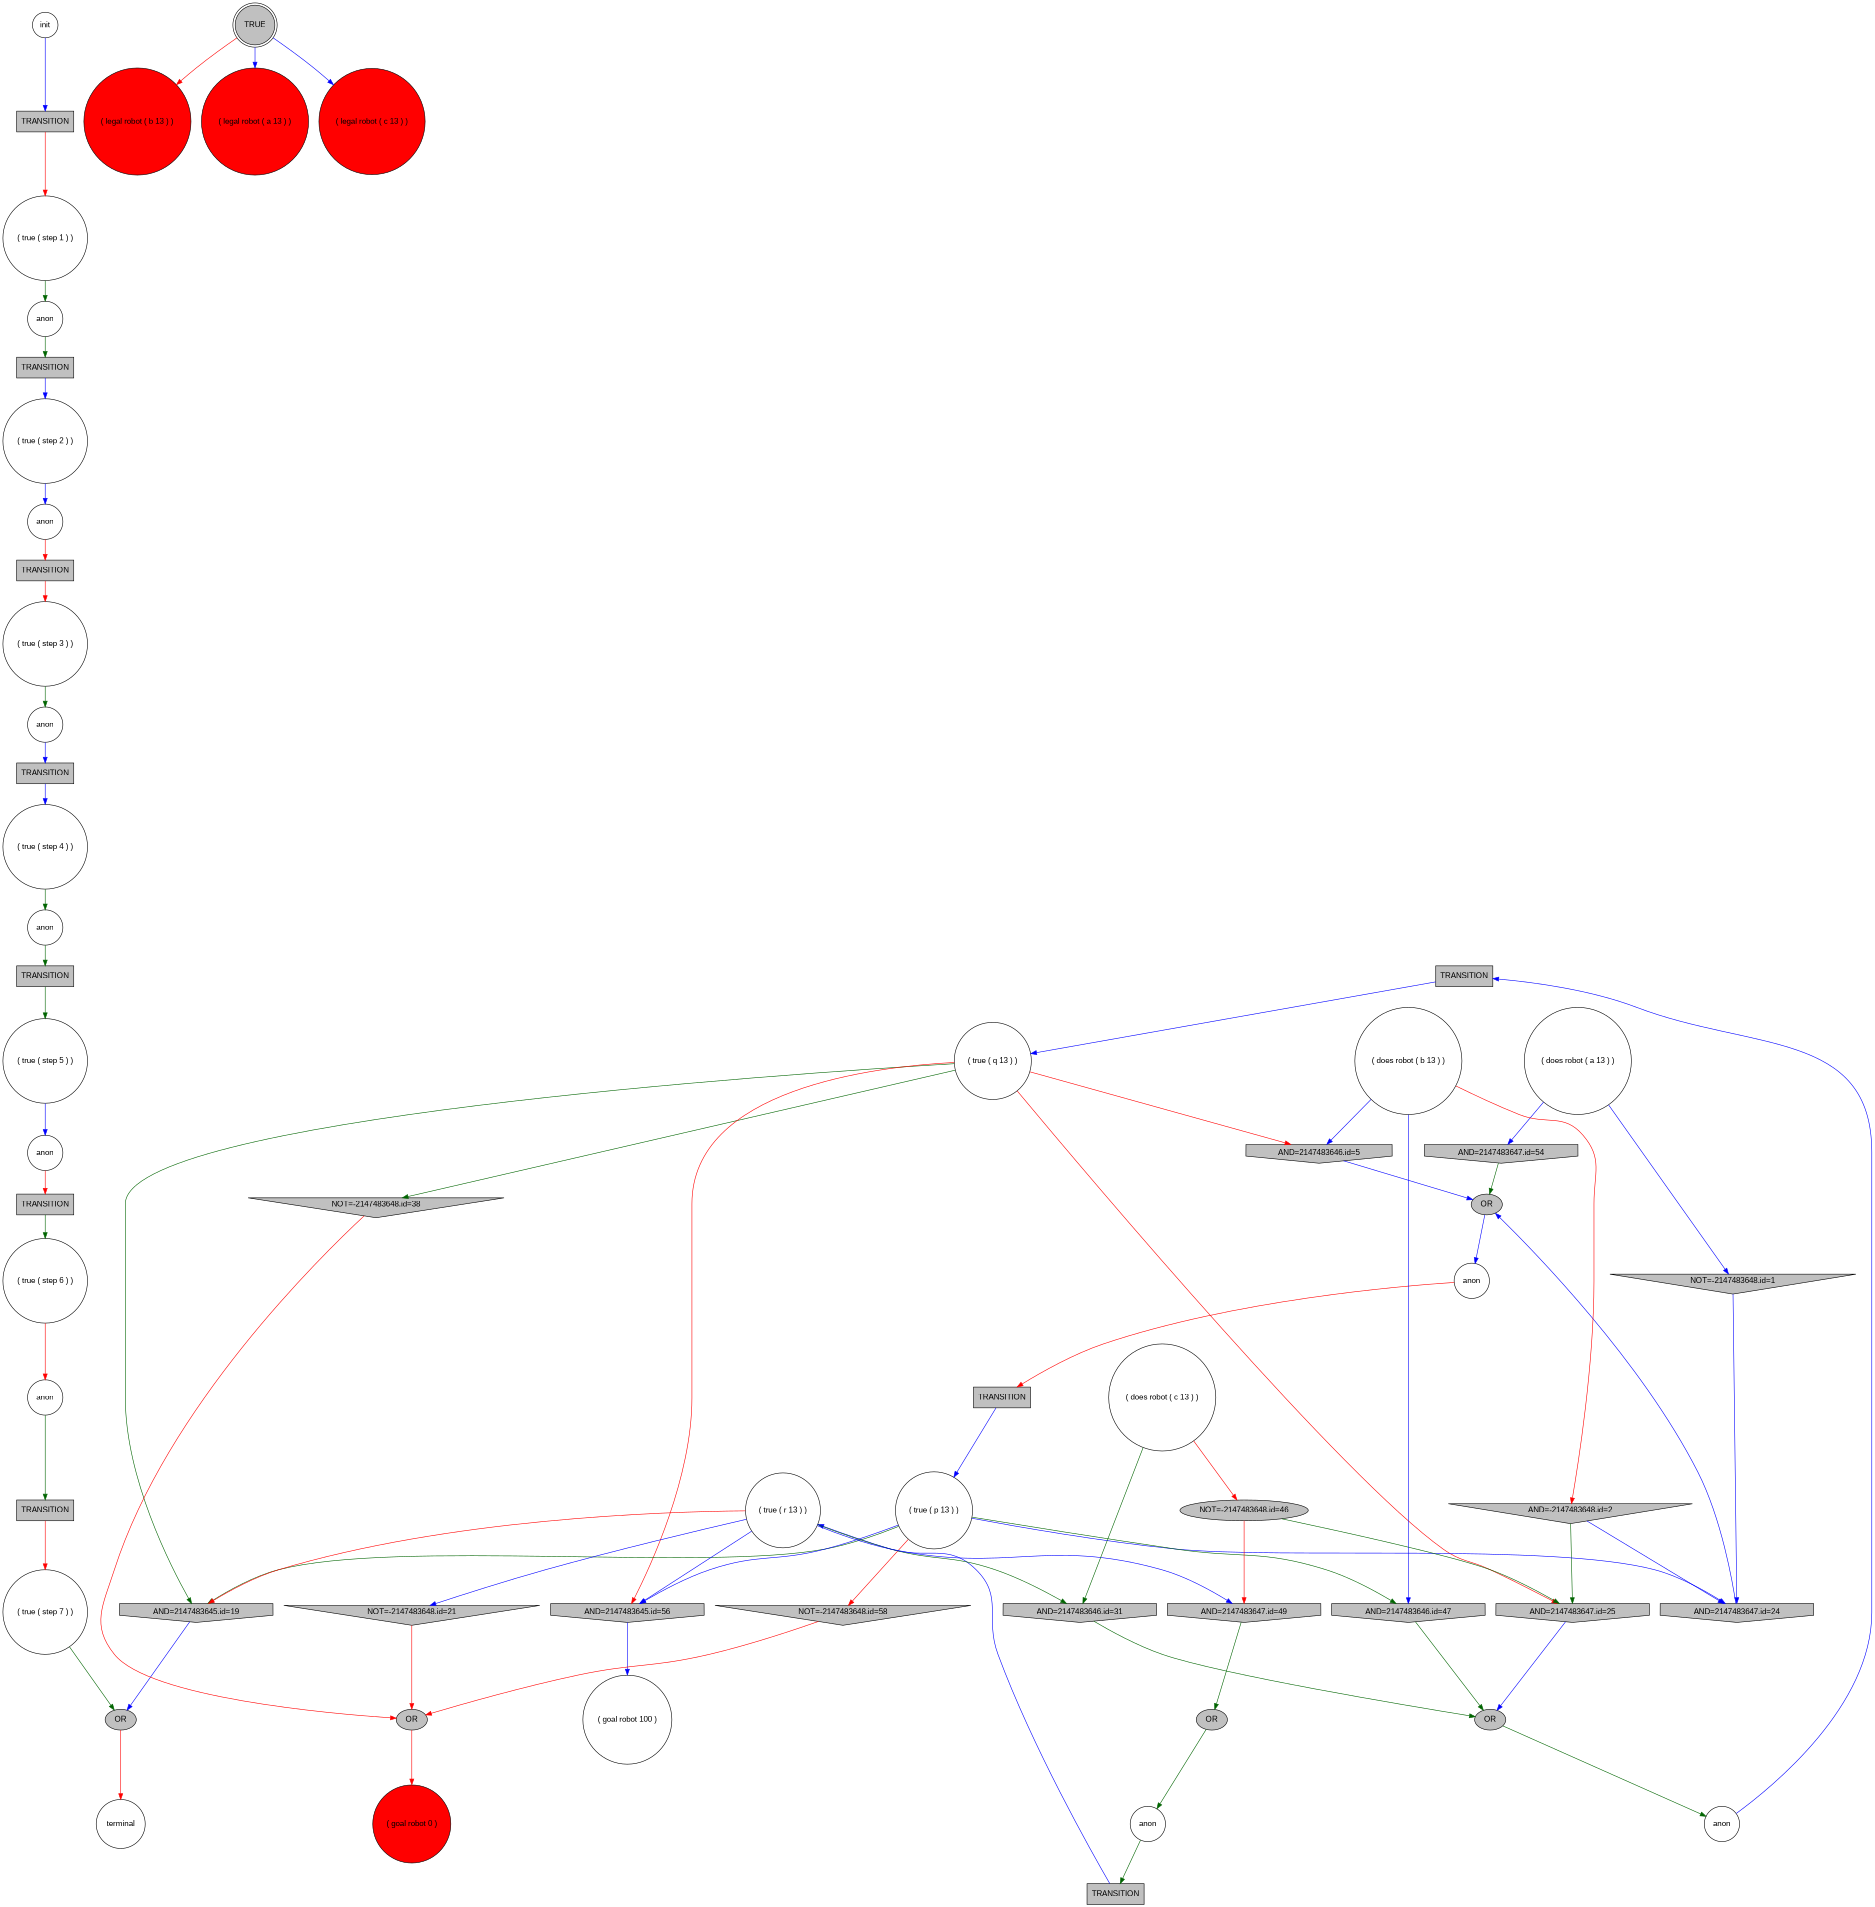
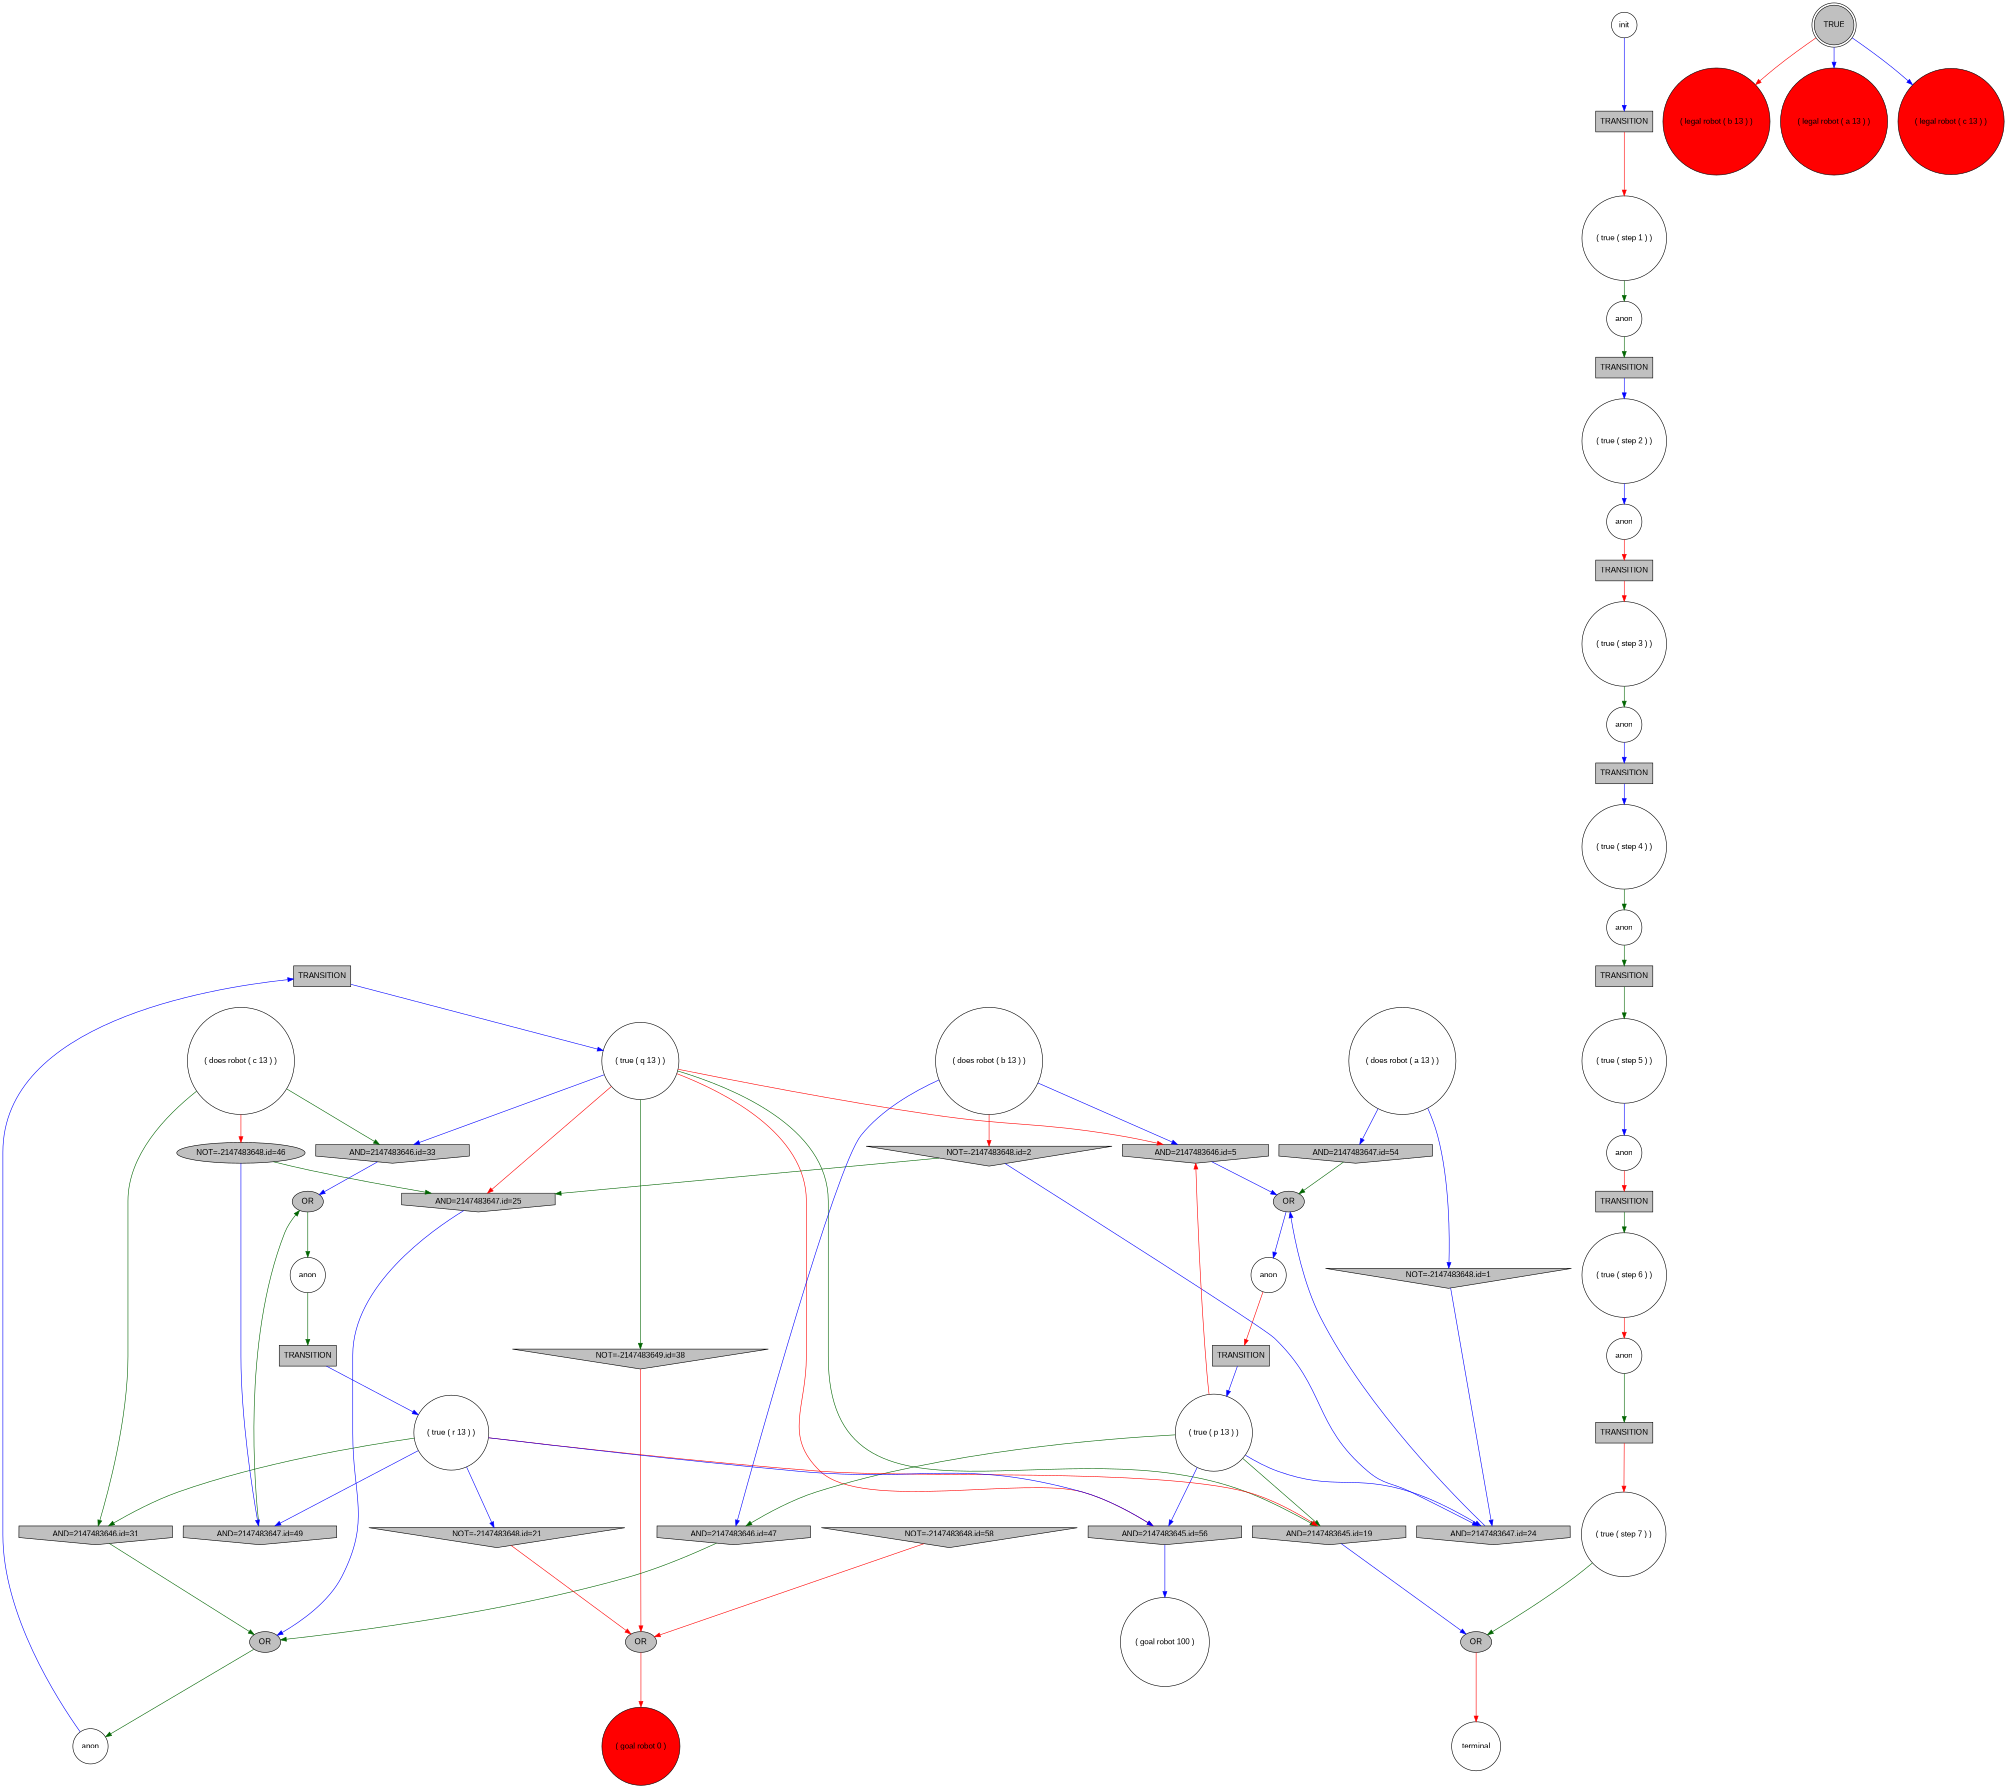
node "AND=2147483646.id=33": added
node "NOT=-2147483648.id=38": label "NOT=-2147483648.id=38" -> "NOT=-2147483649.id=38"
node "AND=-2147483648.id=2": label "AND=-2147483648.id=2" -> "NOT=-2147483648.id=2"
edge "NOT=-2147483648.id=46" -> "AND=2147483647.id=49": color red -> blue
edge "( true ( p 13 ) )" -> "NOT=-2147483648.id=58": now "( true ( p 13 ) )" -> "AND=2147483646.id=5"
